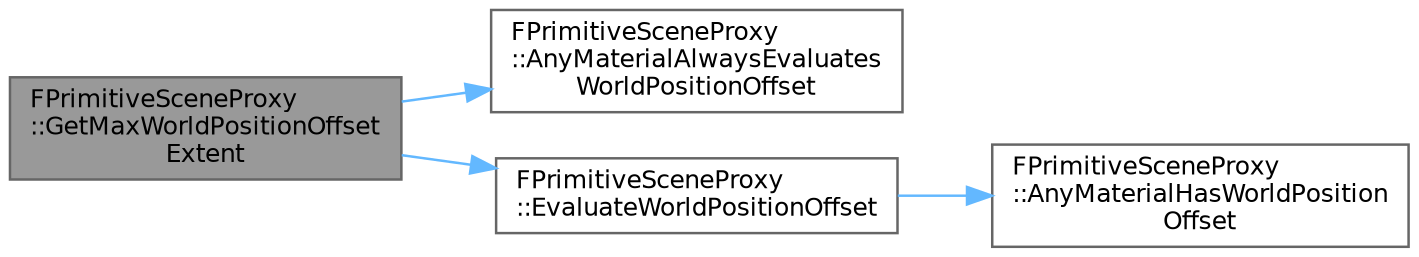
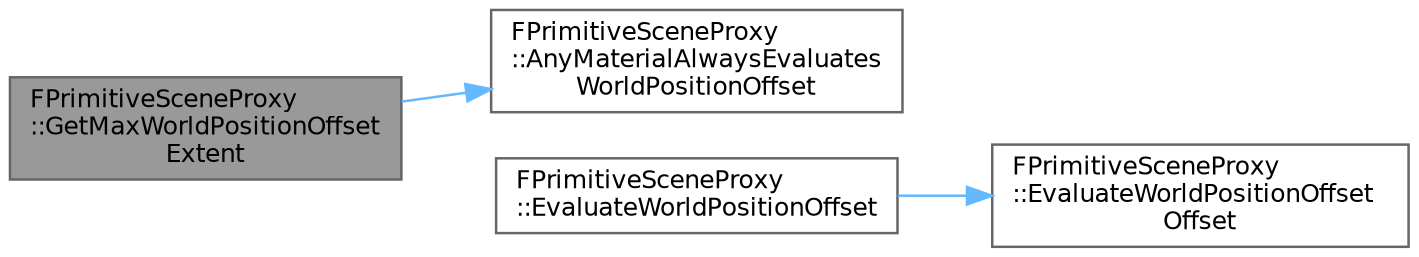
edge "FPrimitiveSceneProxy ::GetMaxWorldPositionOffset Extent" -> "FPrimitiveSceneProxy ::EvaluateWorldPositionOffset": removed
node "FPrimitiveSceneProxy ::AnyMaterialHasWorldPosition Offset": label "FPrimitiveSceneProxy ::AnyMaterialHasWorldPosition Offset" -> "FPrimitiveSceneProxy ::EvaluateWorldPositionOffset Offset"
